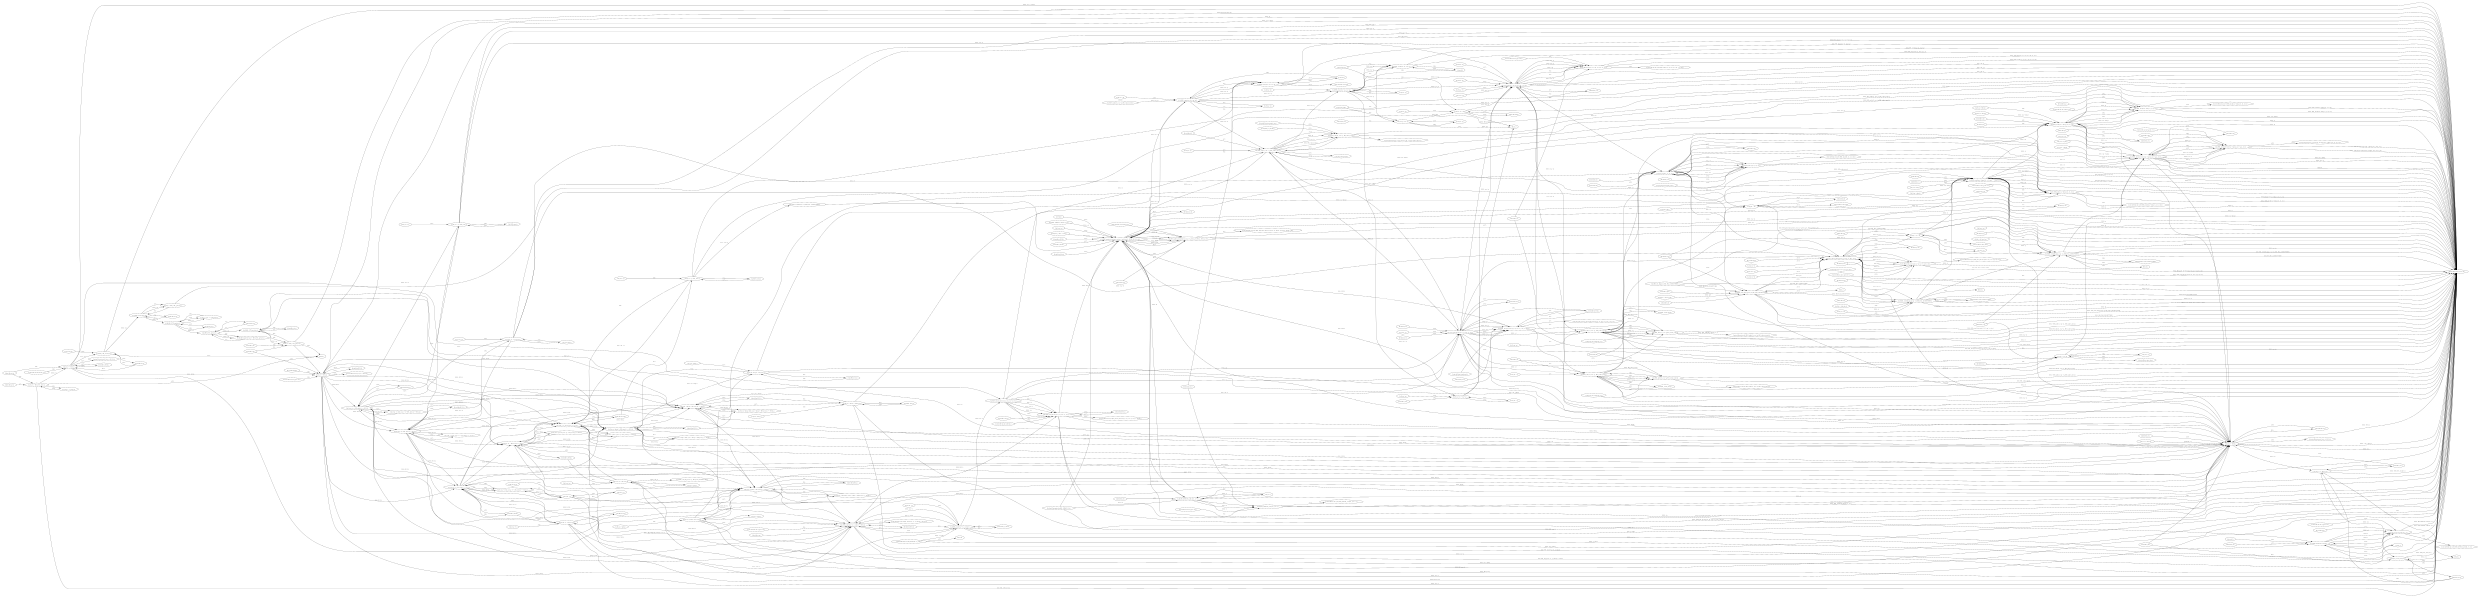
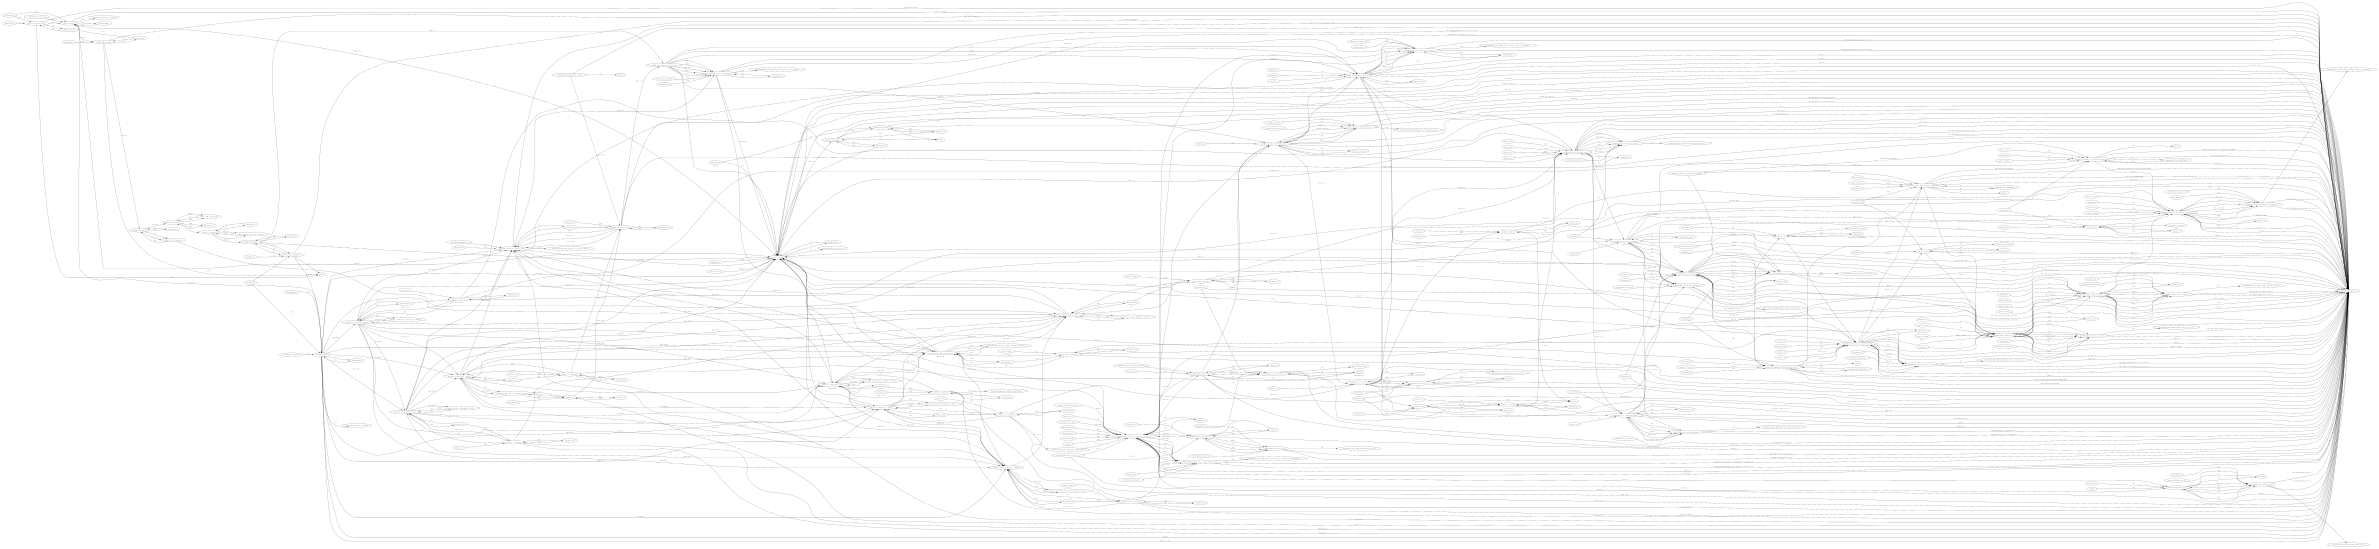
node "(ControlStructure,if (BN_cmp(rsa->p, rsa->q) < 0))": added
edge "(Call,!BN_GENCB_call(cb, 2, n++))" -> "(Call,BN_GENCB_call(cb, 2, n++))": added, label "CFG:"
edge "(Call,(rsa->p = BN_new()) == NULL)" -> "(Call,ctx != NULL)": reversed
